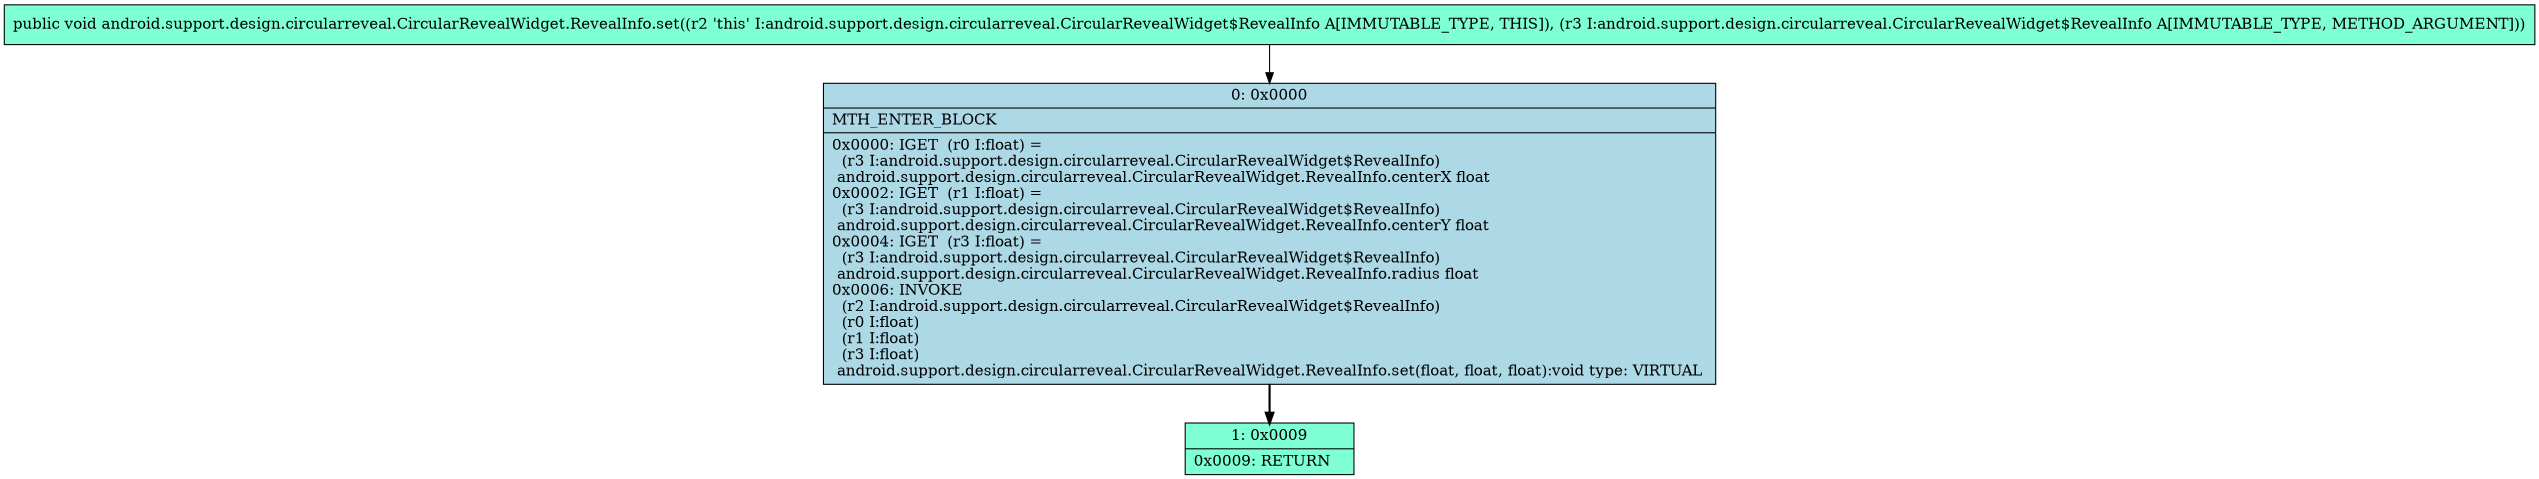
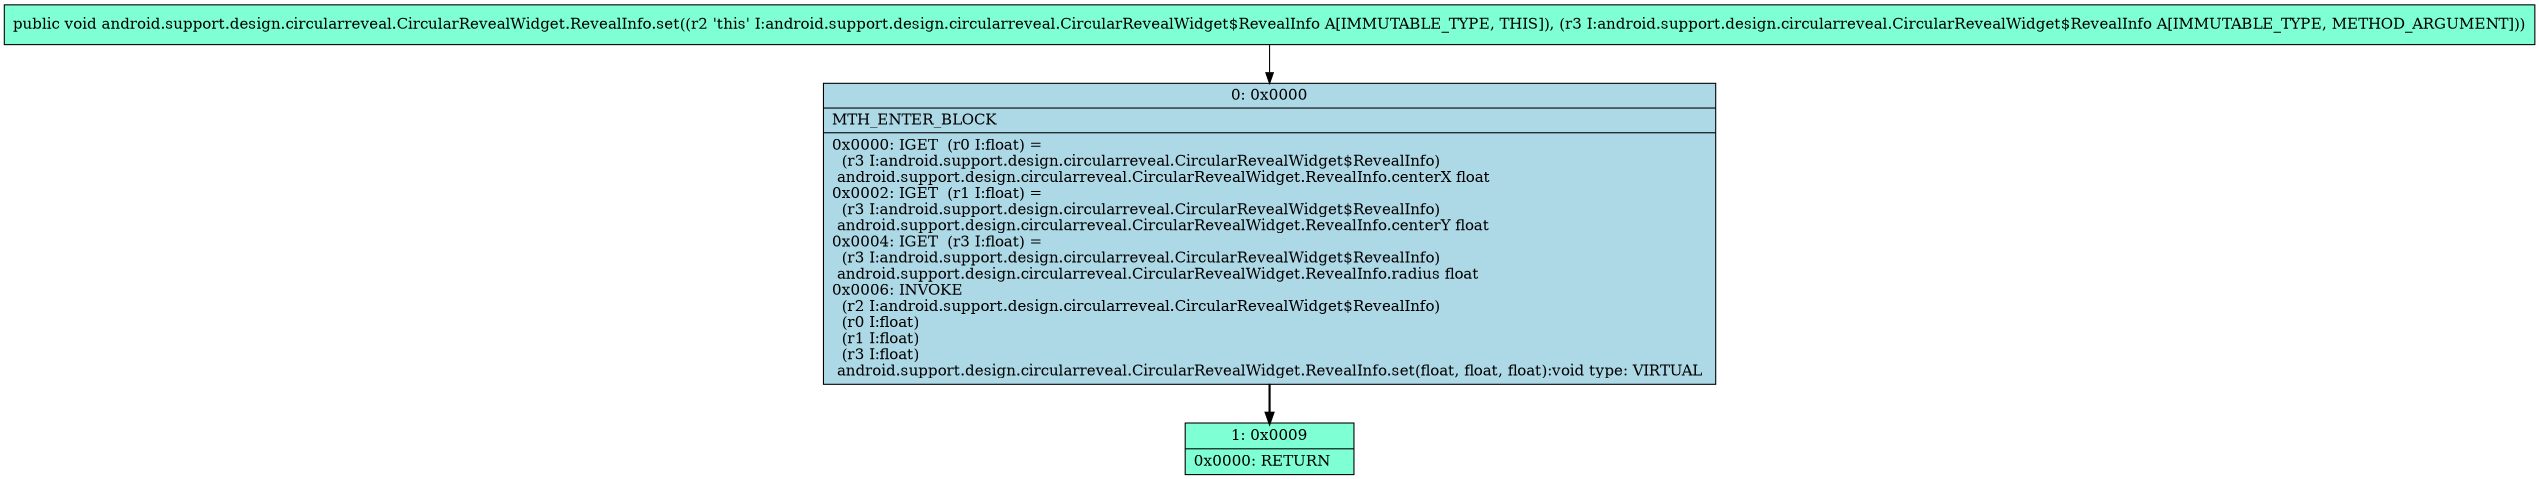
node "1: 0x0009": text "0x0009: RETURN" -> "0x0000: RETURN"
